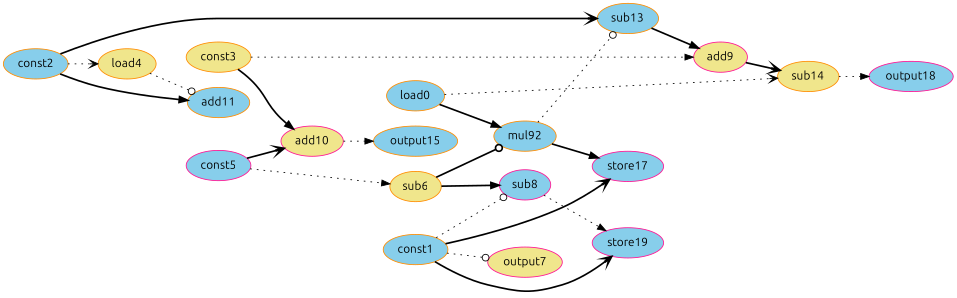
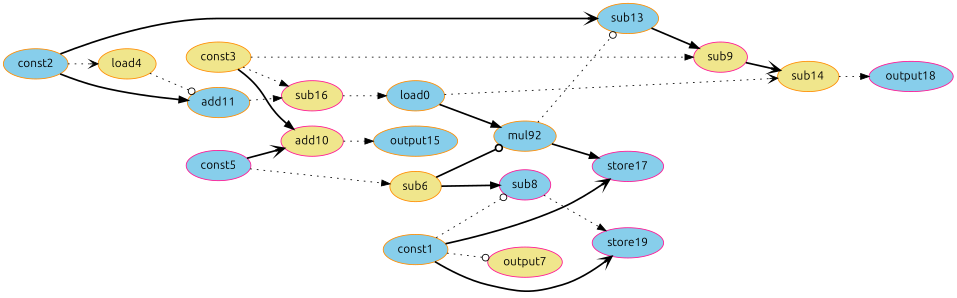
node "add9": label "add9" -> "sub9"
node "sub16": added
